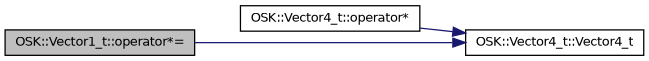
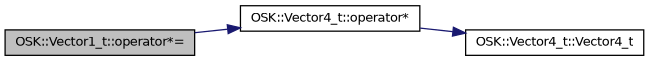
edge "OSK::Vector1_t::operator*=" -> "OSK::Vector4_t::Vector4_t": now "OSK::Vector1_t::operator*=" -> "OSK::Vector4_t::operator*"
